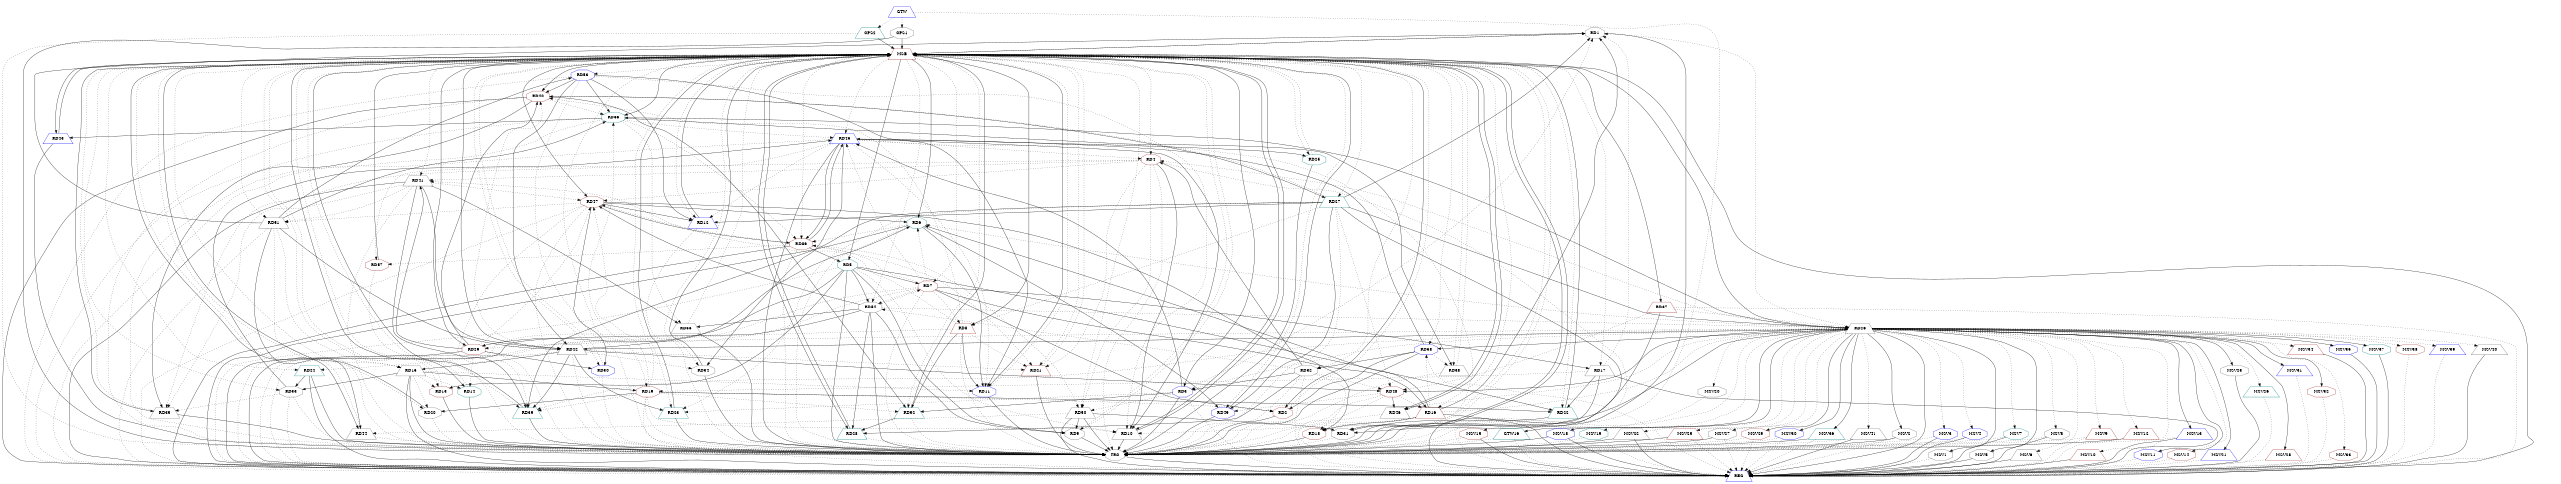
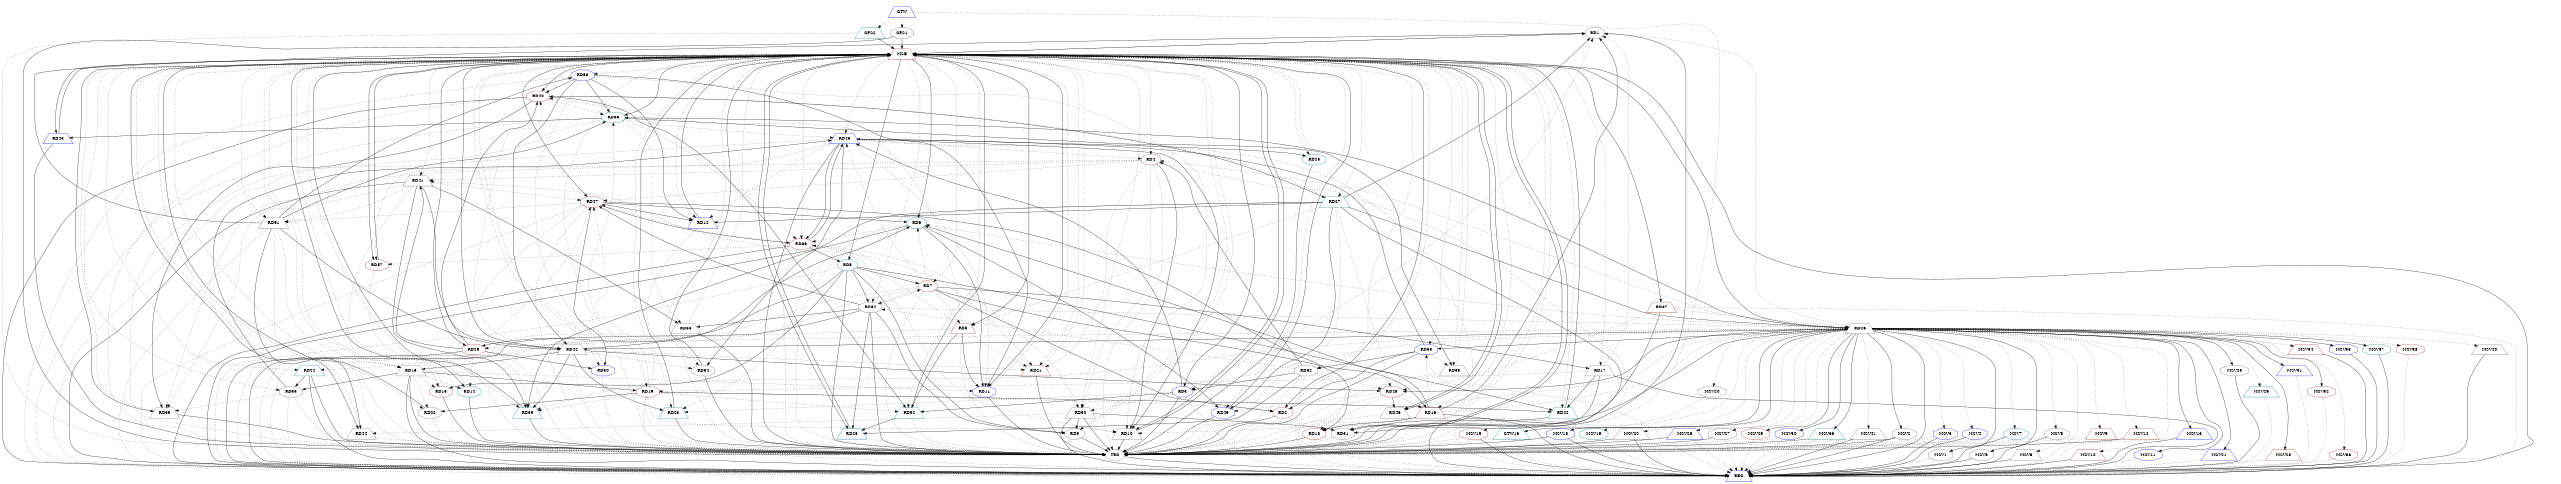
edge "MSB" -> "RD57": added
node "MSV39": removed
node "MSV25": color brown -> blue
node "MSV14": removed
edge "MSV2" -> "REG": style dotted -> solid
